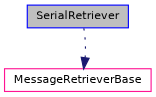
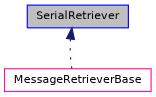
edge "SerialRetriever" -> "MessageRetrieverBase": reversed
